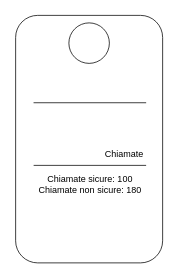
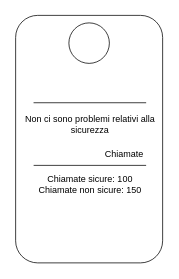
node "Non ci sono problemi relativi alla sicurezza": added
node "Chiamate sicure: 100 Chiamate non sicure: 180": label "Chiamate sicure: 100 Chiamate non sicure: 180" -> "Chiamate sicure: 100 Chiamate non sicure: 150"
